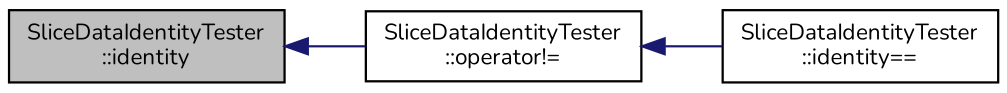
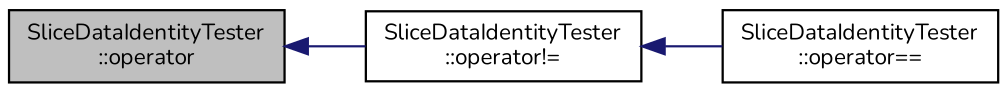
node "SliceDataIdentityTester ::identity": label "SliceDataIdentityTester ::identity" -> "SliceDataIdentityTester ::operator"
node "SliceDataIdentityTester ::identity==": label "SliceDataIdentityTester ::identity==" -> "SliceDataIdentityTester ::operator=="
